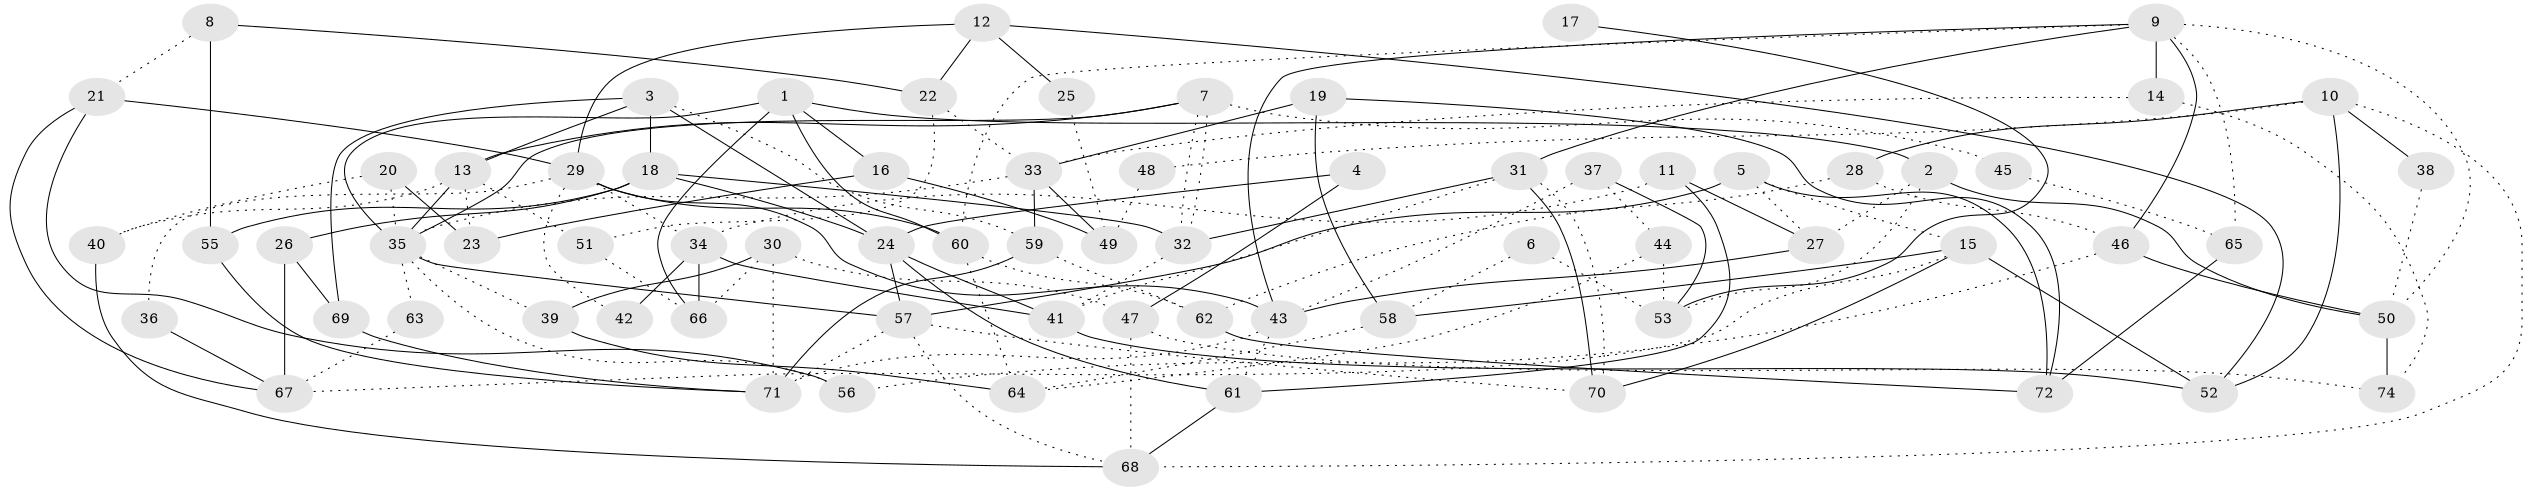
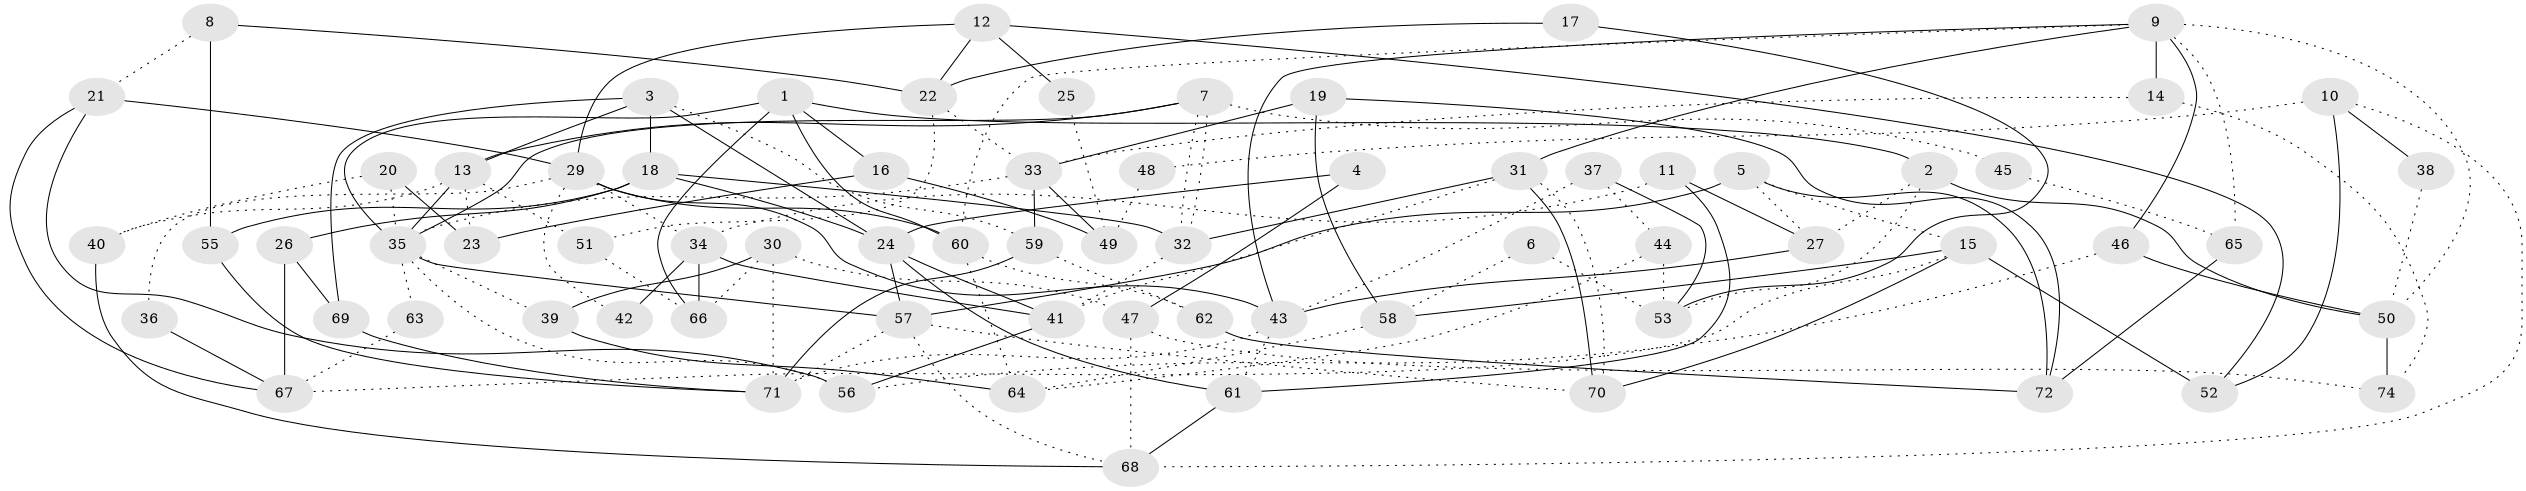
edge "17" -- "22": added
node "28": removed
edge "41" -- "52": now "41" -- "56"
